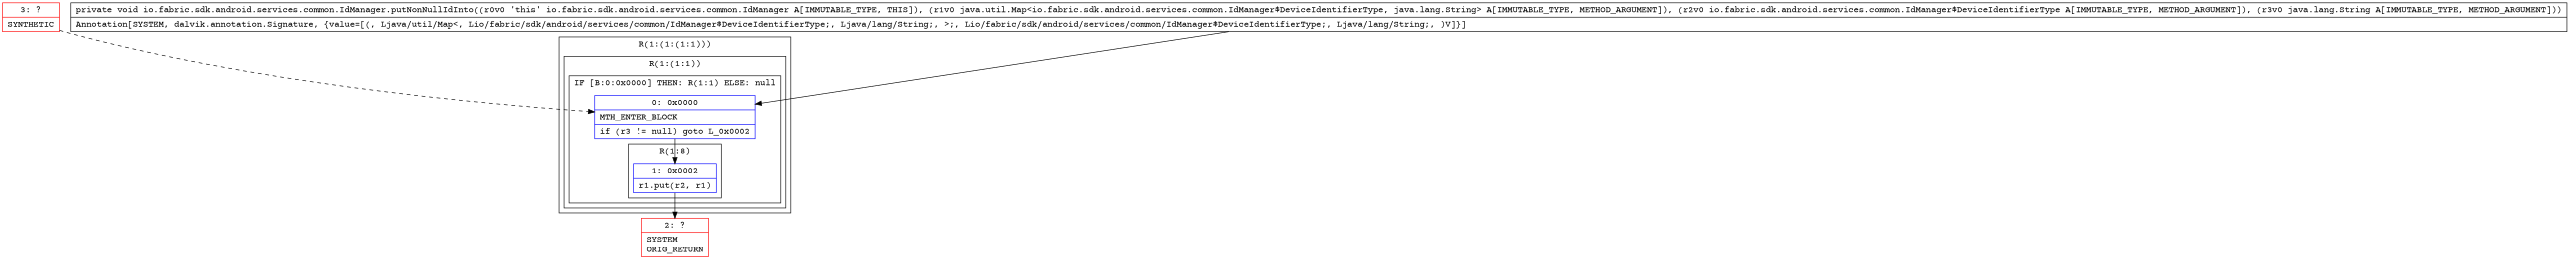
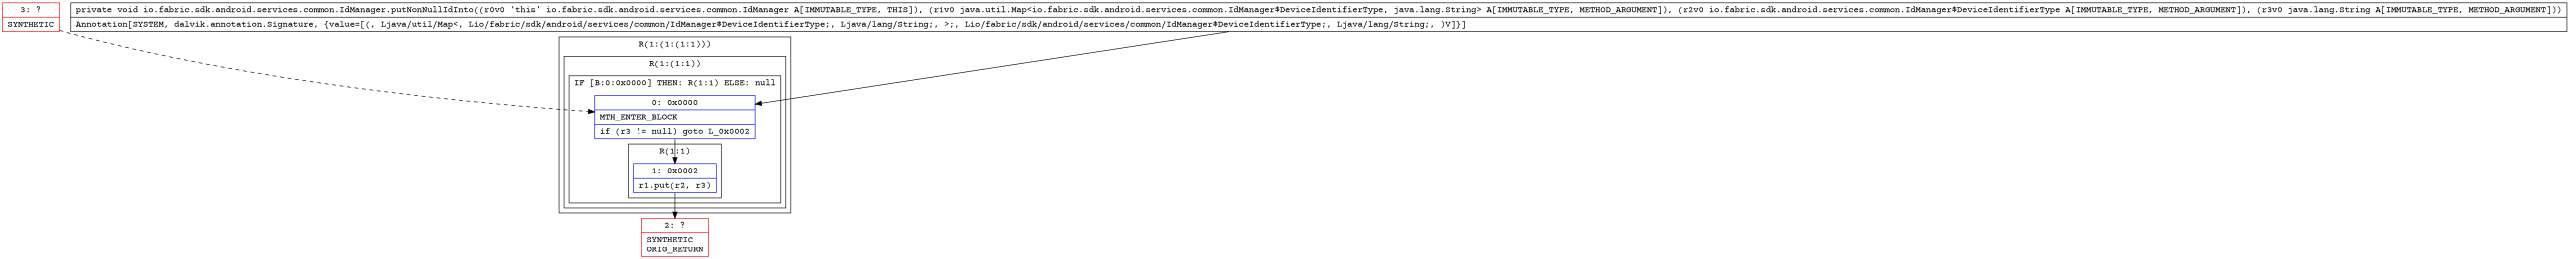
cluster "R(1:8)": label "R(1:8)" -> "R(1:1)"
node "1: 0x0002": text "r1.put(r2, r1)" -> "r1.put(r2, r3)"
node "2: ?": text "SYSTEM" -> "SYNTHETIC"
